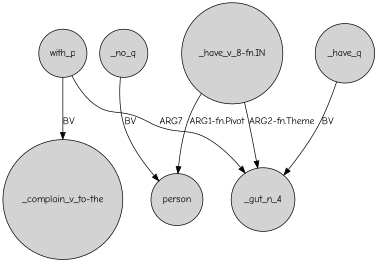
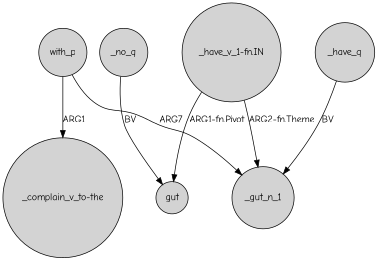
node "_have_v_8-fn.IN": label "_have_v_8-fn.IN" -> "_have_v_1-fn.IN"
edge "with_p" -> "_complain_v_to-the": label "BV" -> "ARG1"
node "person": label "person" -> "gut"
node "_gut_n_4": label "_gut_n_4" -> "_gut_n_1"
